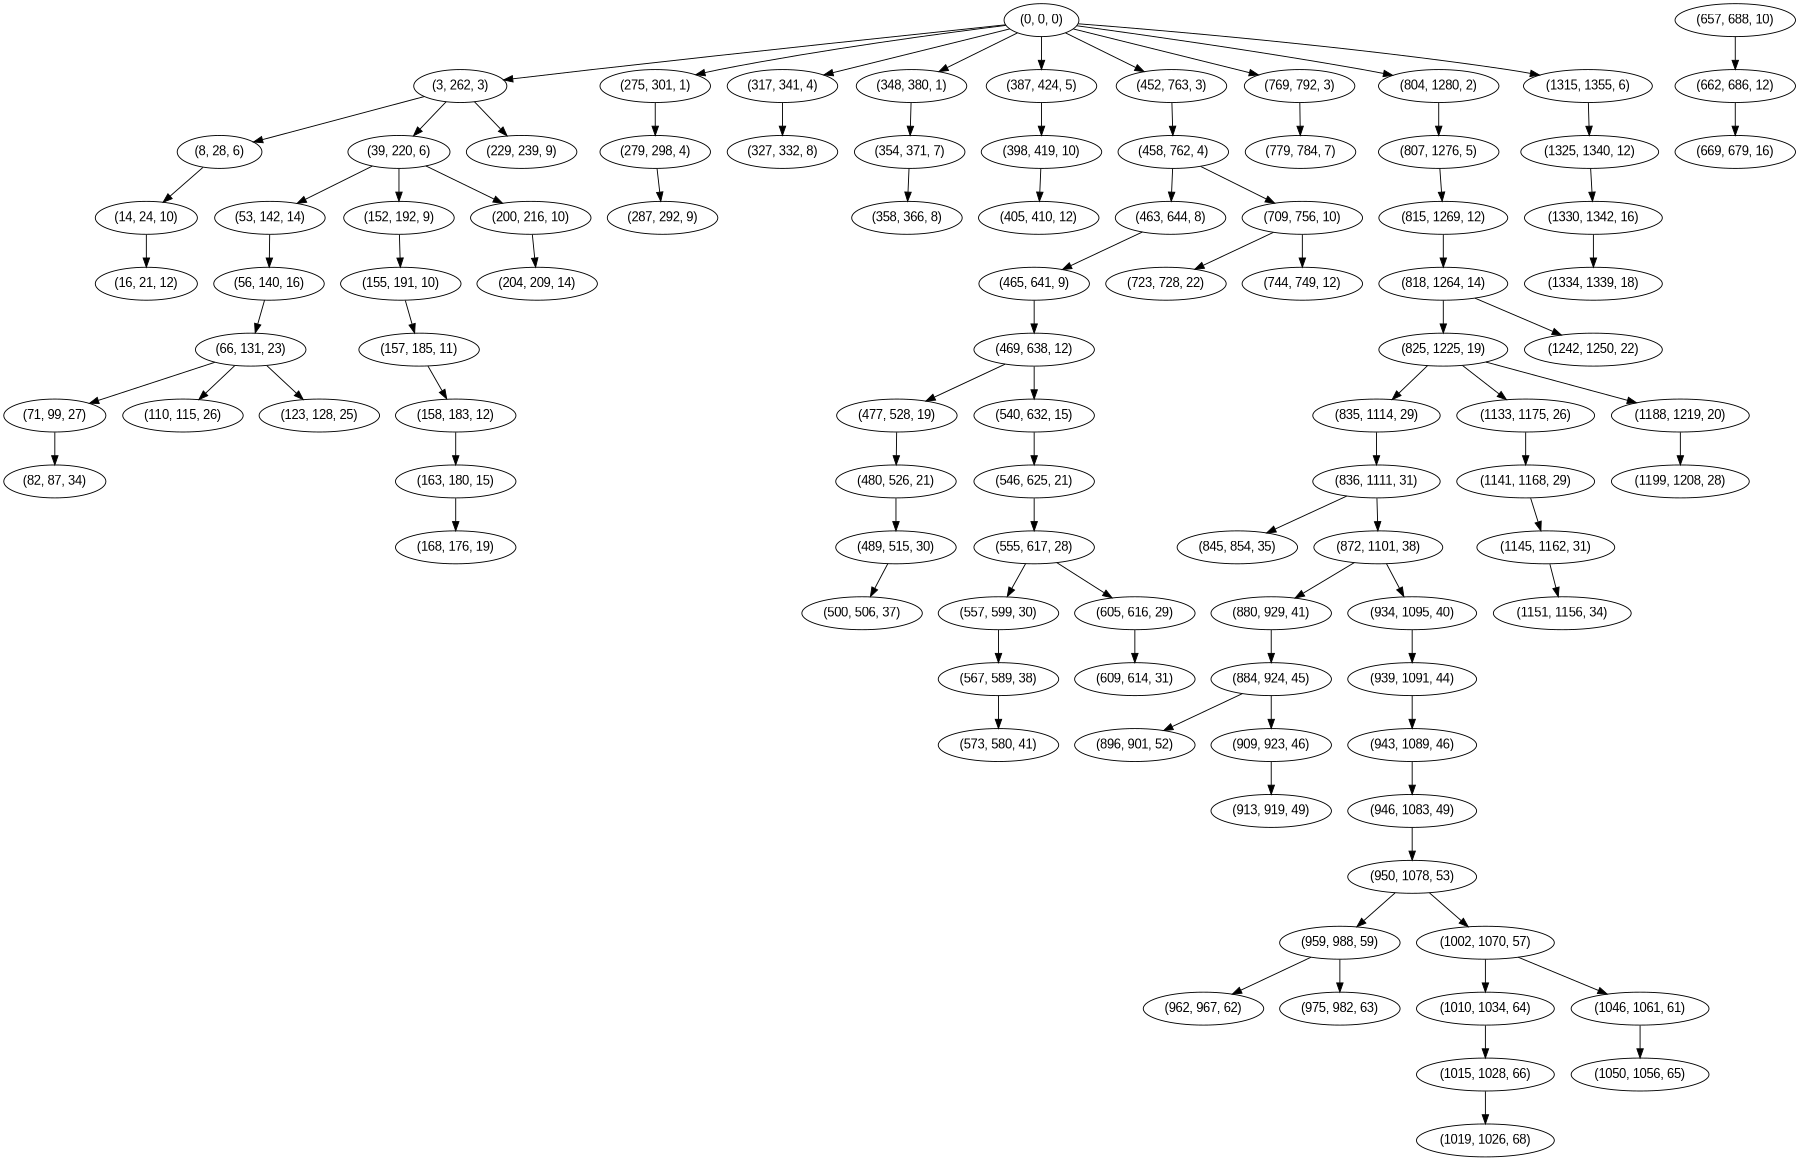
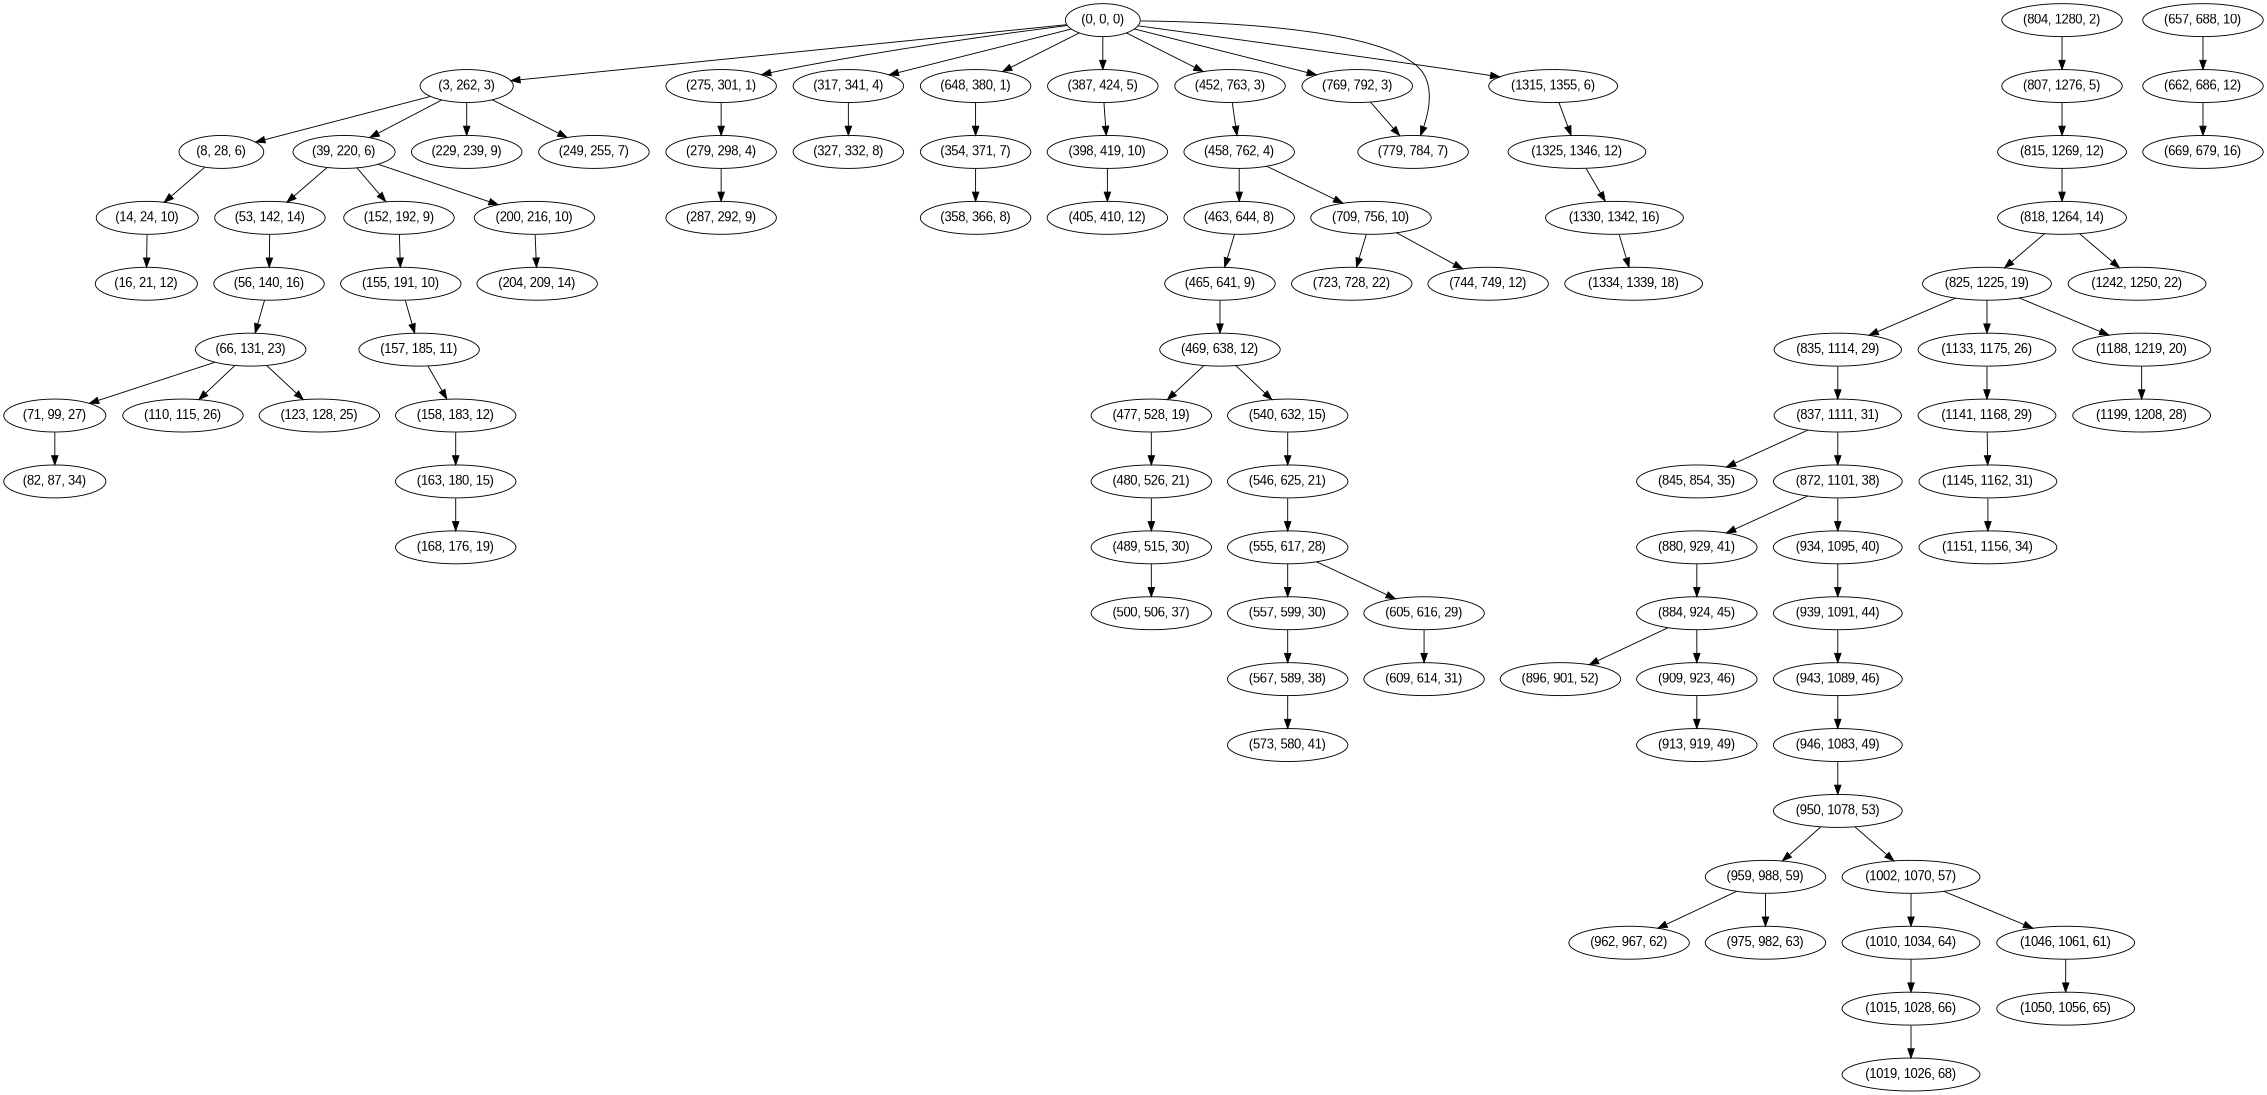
edge "(0, 0, 0)" -> "(804, 1280, 2)": now "(0, 0, 0)" -> "(779, 784, 7)"
node "(348, 380, 1)": label "(348, 380, 1)" -> "(648, 380, 1)"
node "(249, 255, 7)": added
node "(1325, 1340, 12)": label "(1325, 1340, 12)" -> "(1325, 1346, 12)"
node "(836, 1111, 31)": label "(836, 1111, 31)" -> "(837, 1111, 31)"
